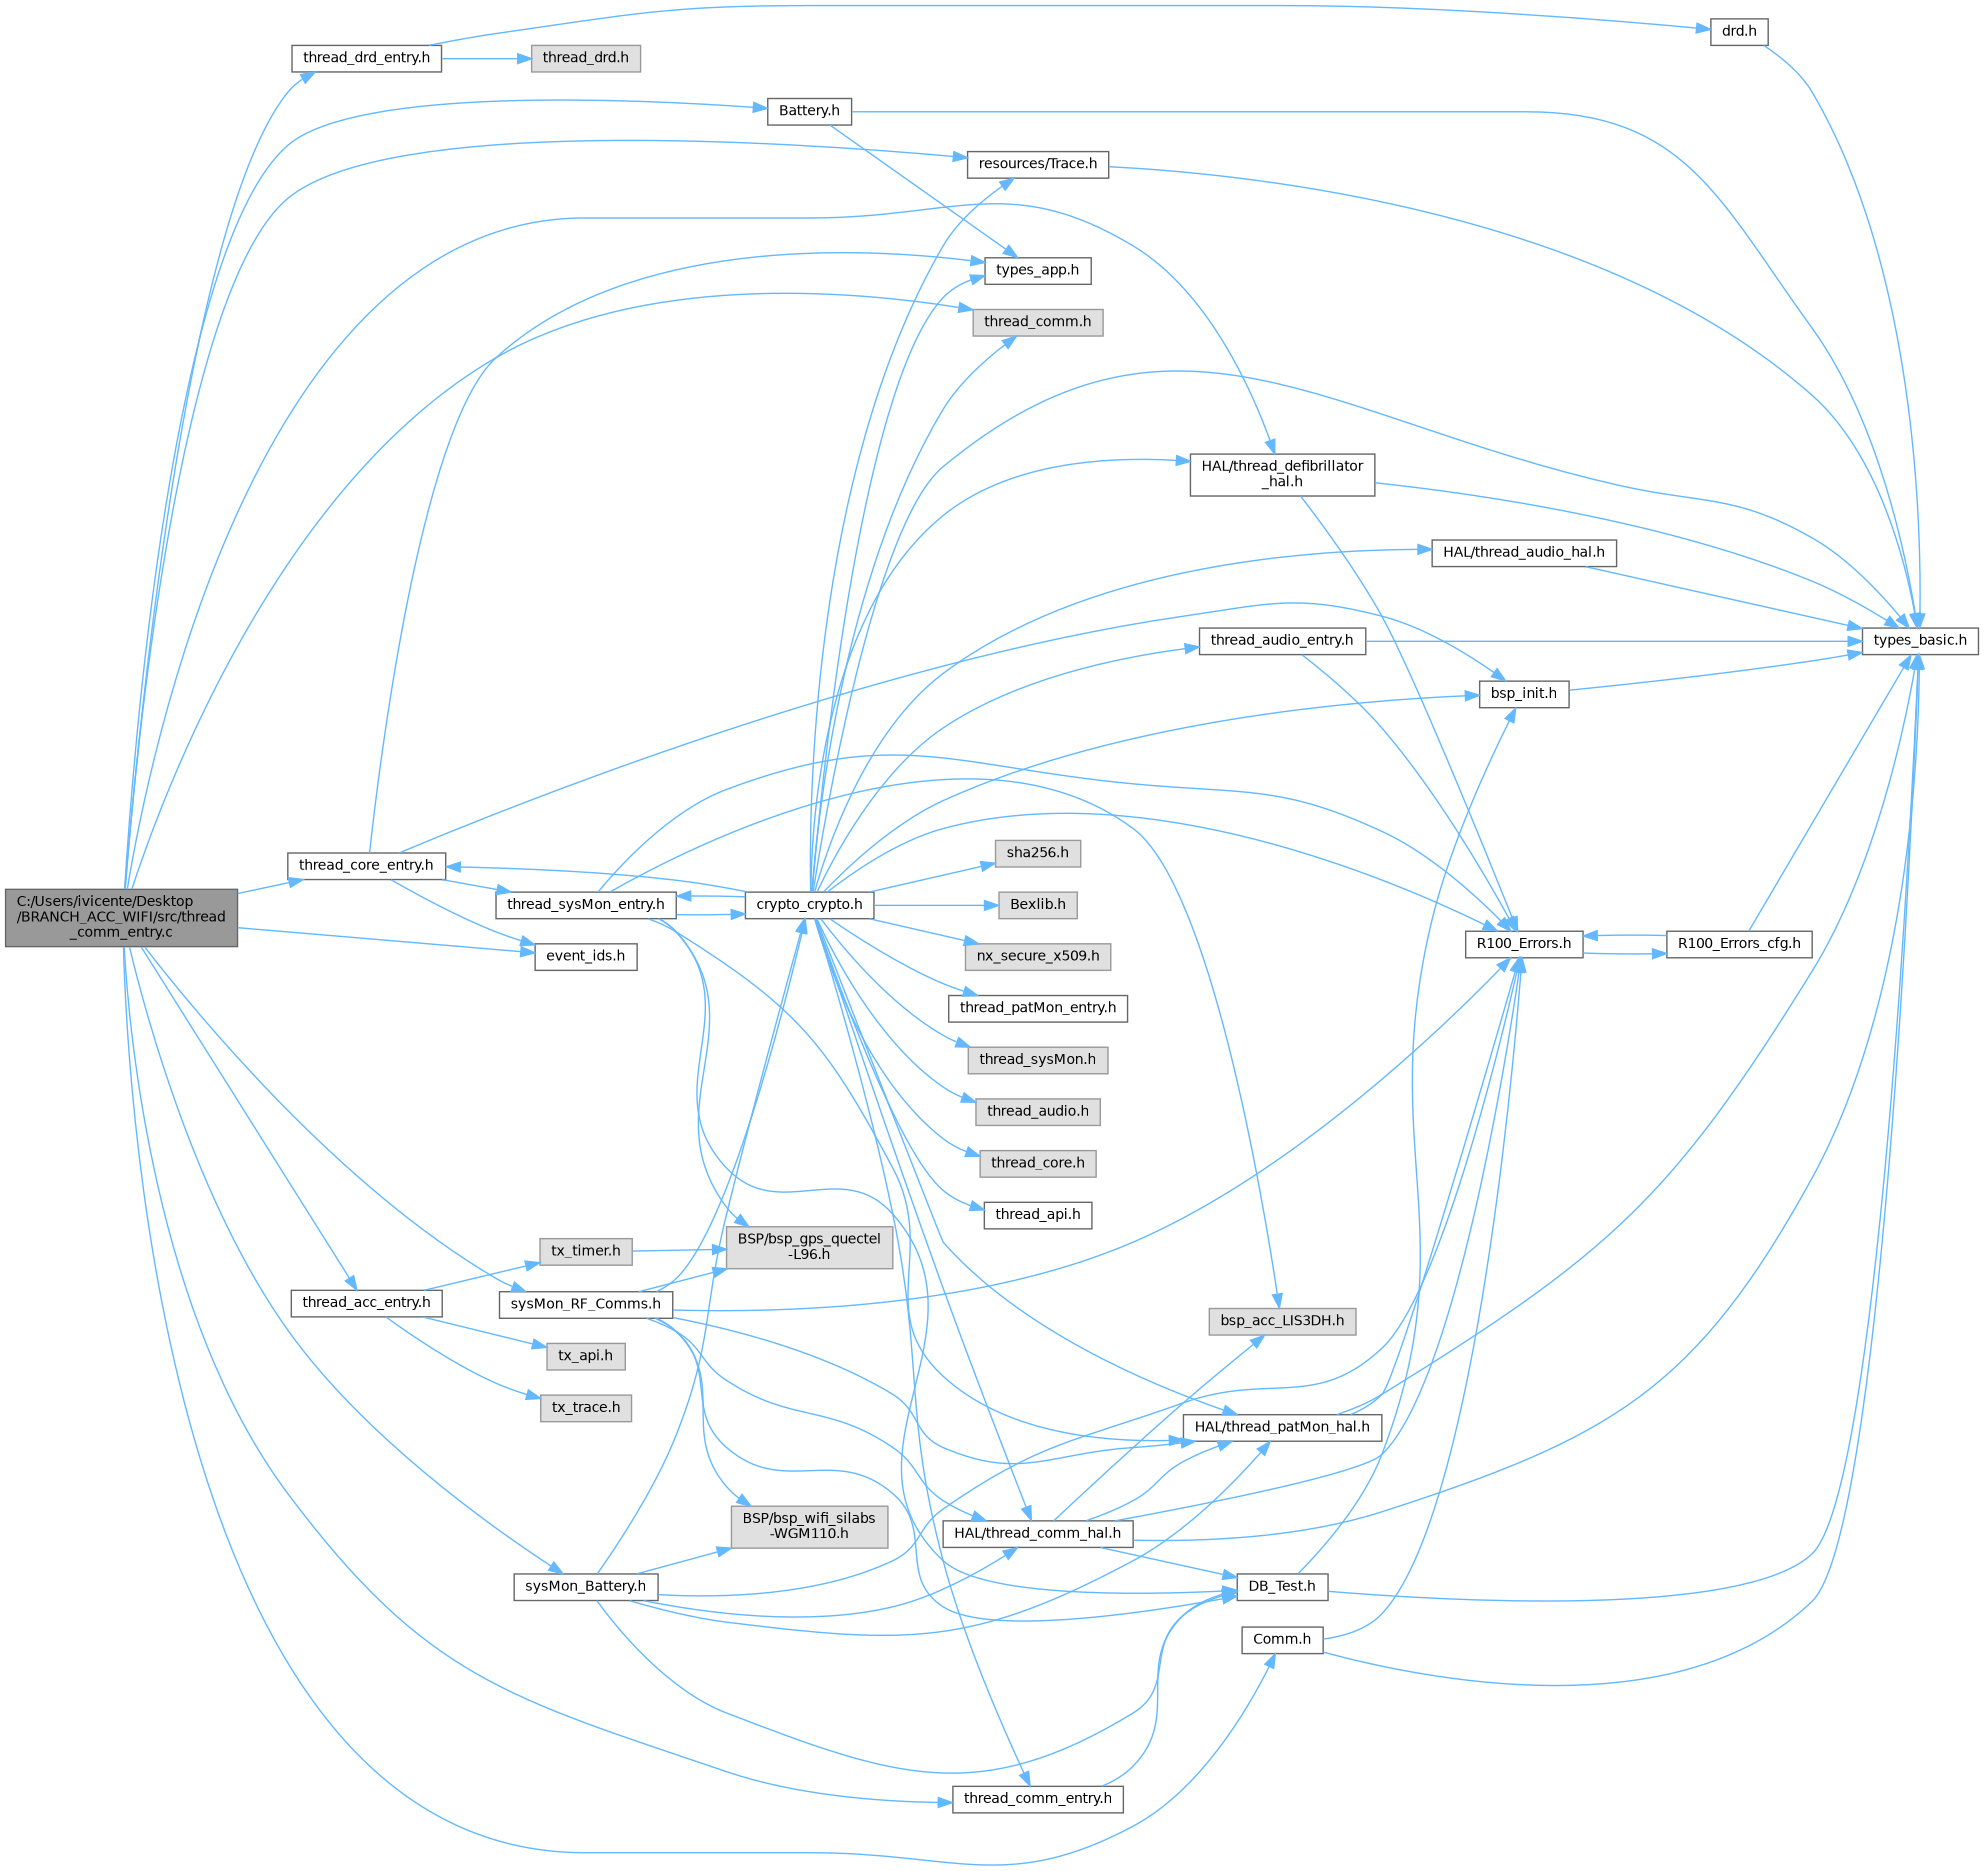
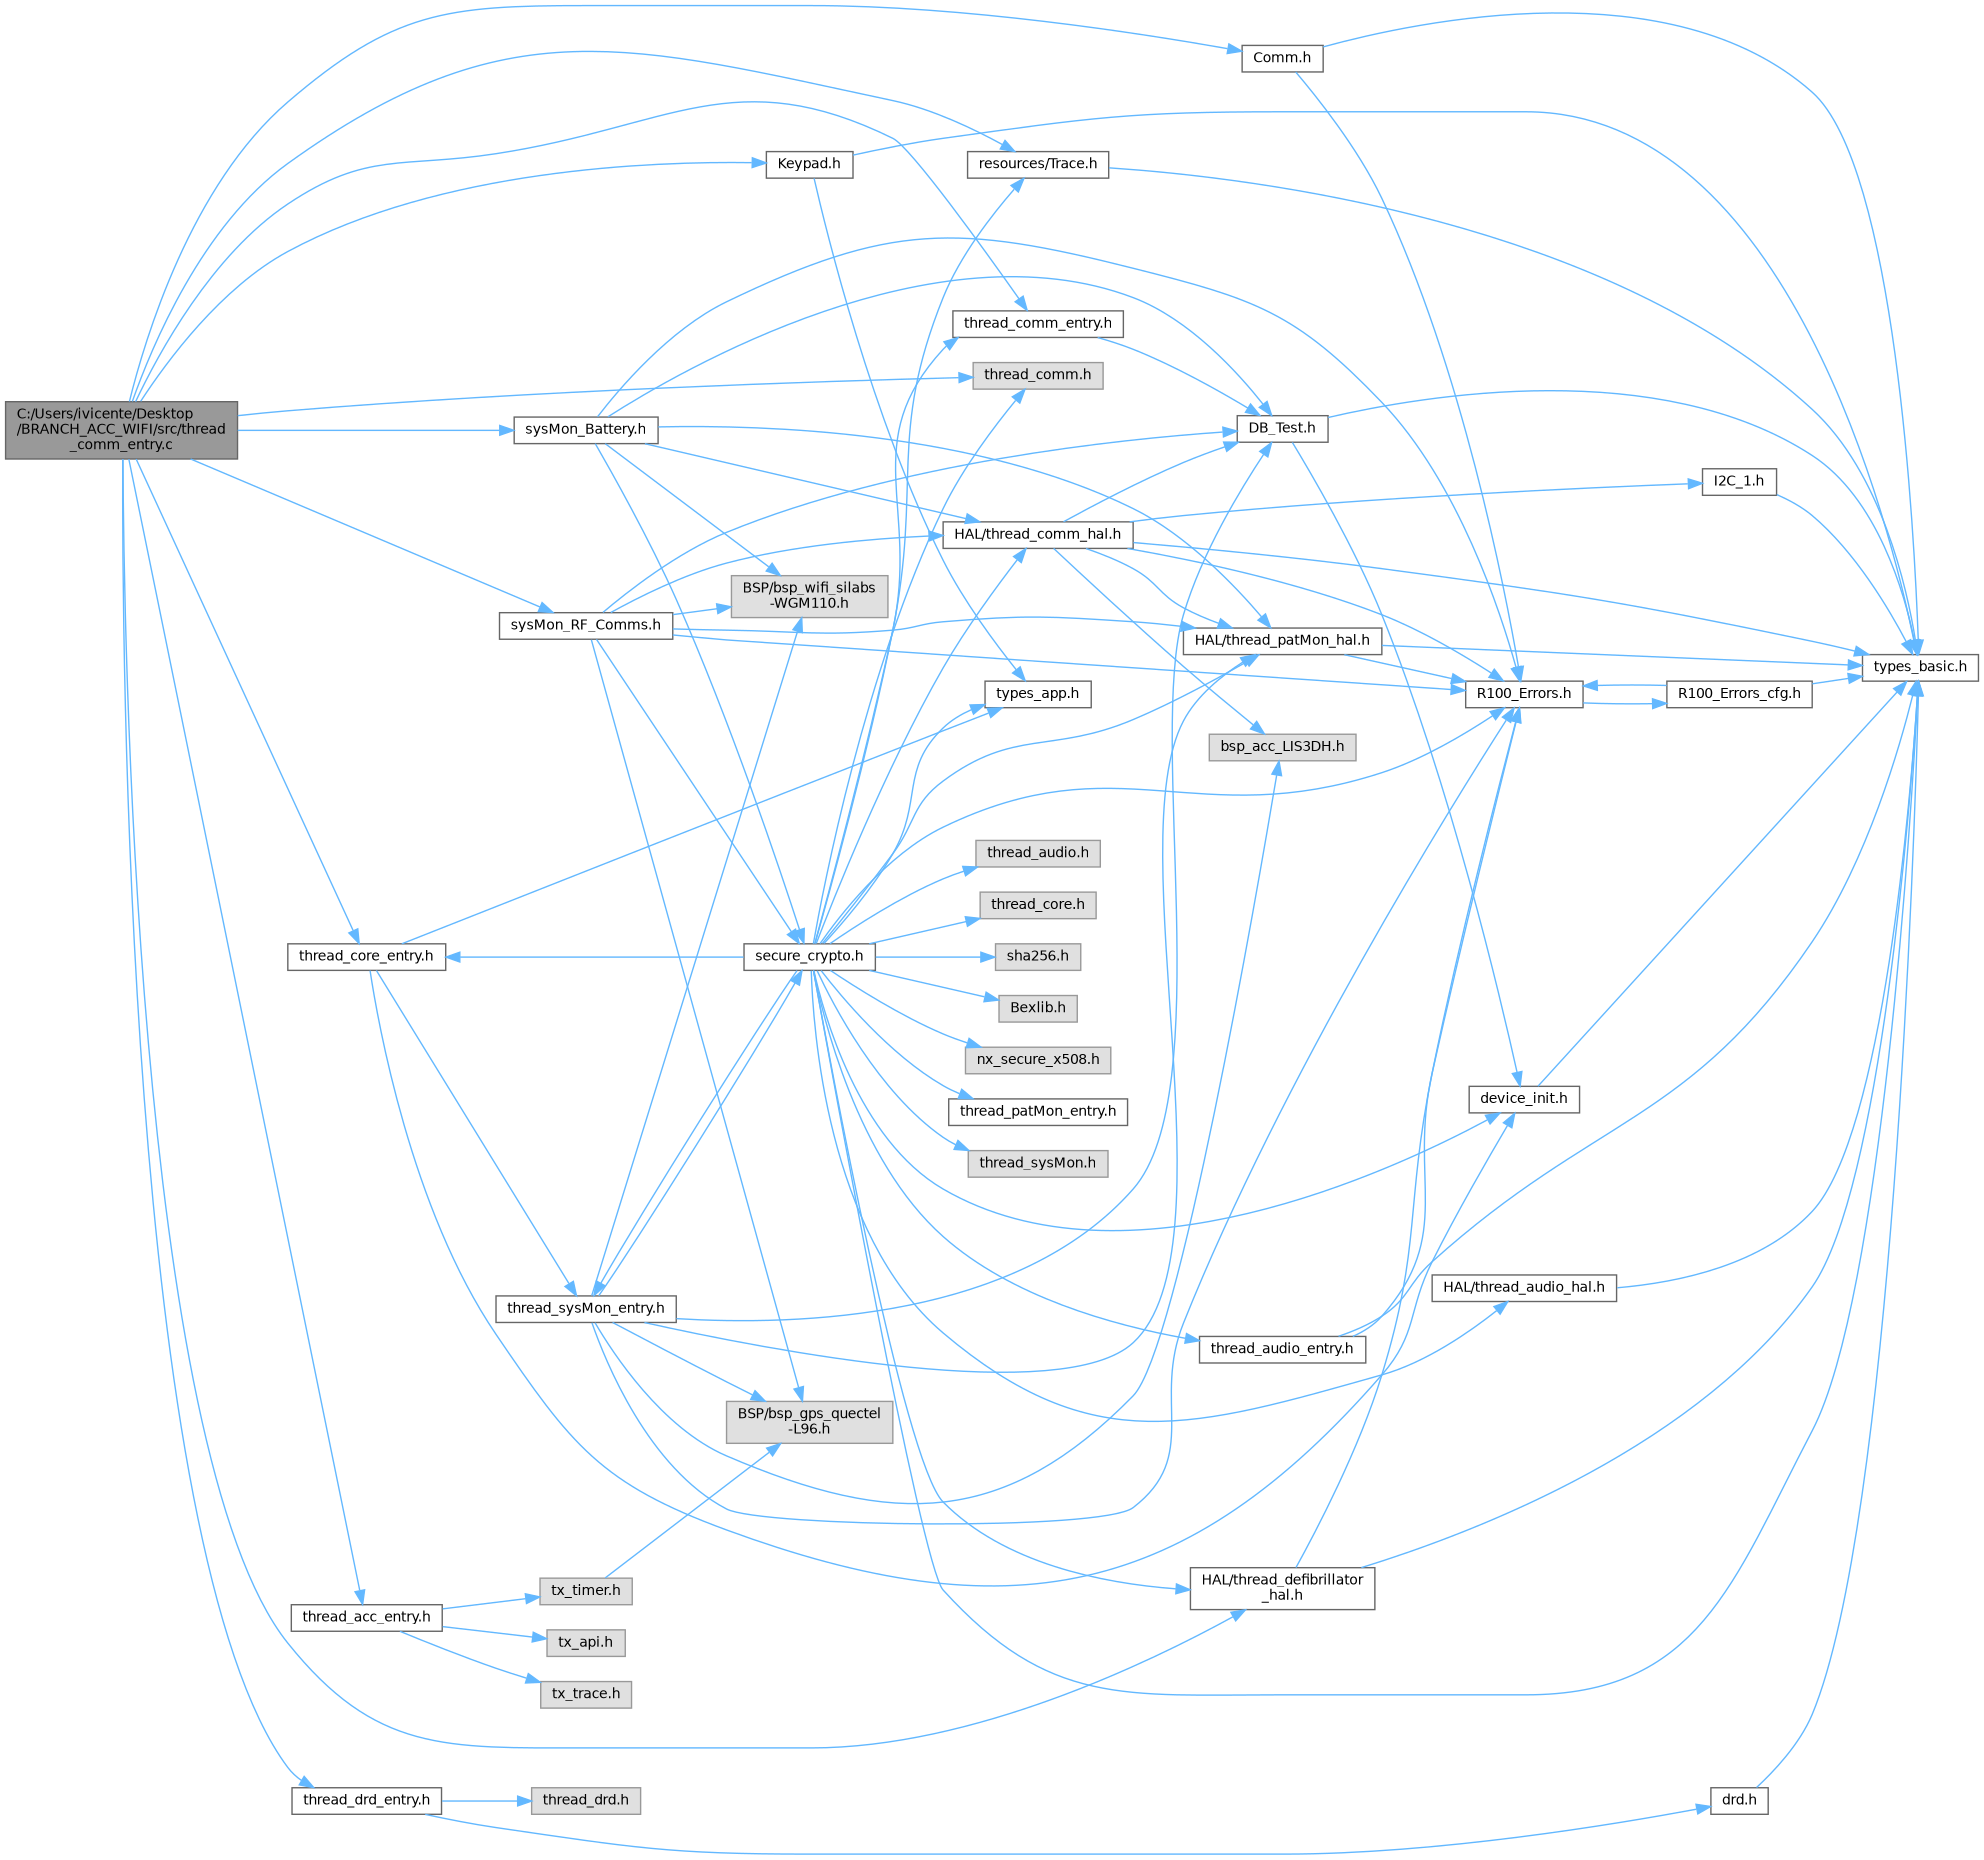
node "Battery.h": label "Battery.h" -> "Keypad.h"
node "I2C_1.h": added
node "bsp_init.h": label "bsp_init.h" -> "device_init.h"
node "crypto_crypto.h": label "crypto_crypto.h" -> "secure_crypto.h"
edge "thread_sysMon_entry.h" -> "BSP/bsp_wifi_silabs -WGM110.h": added
node "event_ids.h": removed
node "nx_secure_x509.h": label "nx_secure_x509.h" -> "nx_secure_x508.h"
node "thread_api.h": removed
